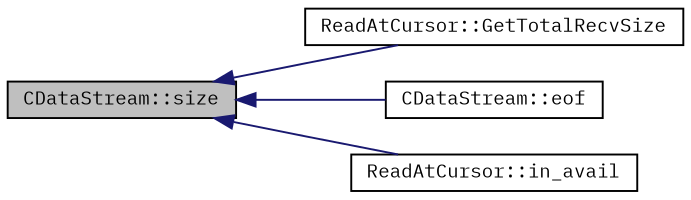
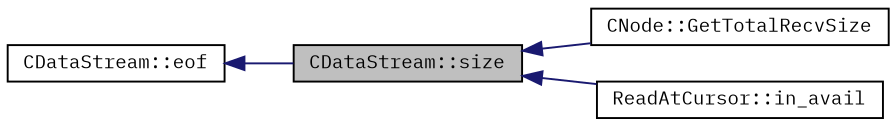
node "ReadAtCursor::GetTotalRecvSize": label "ReadAtCursor::GetTotalRecvSize" -> "CNode::GetTotalRecvSize"
edge "CDataStream::eof" -> "CDataStream::size": reversed
